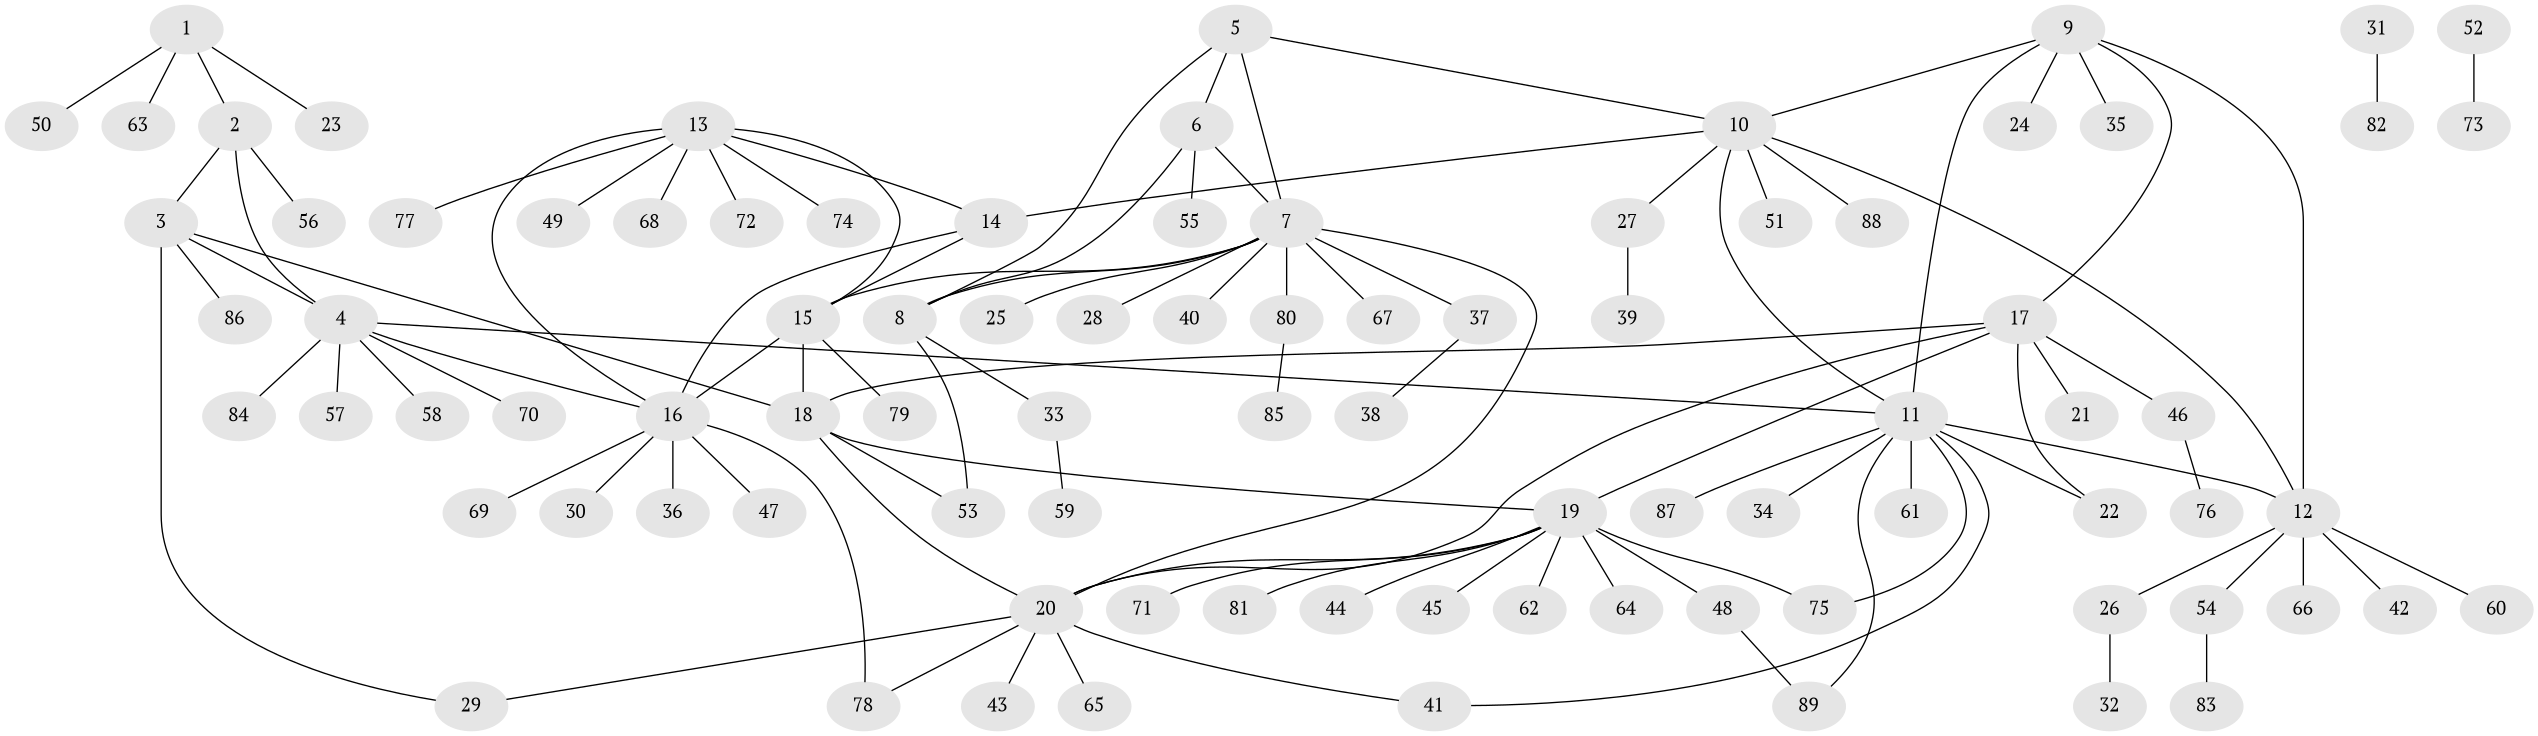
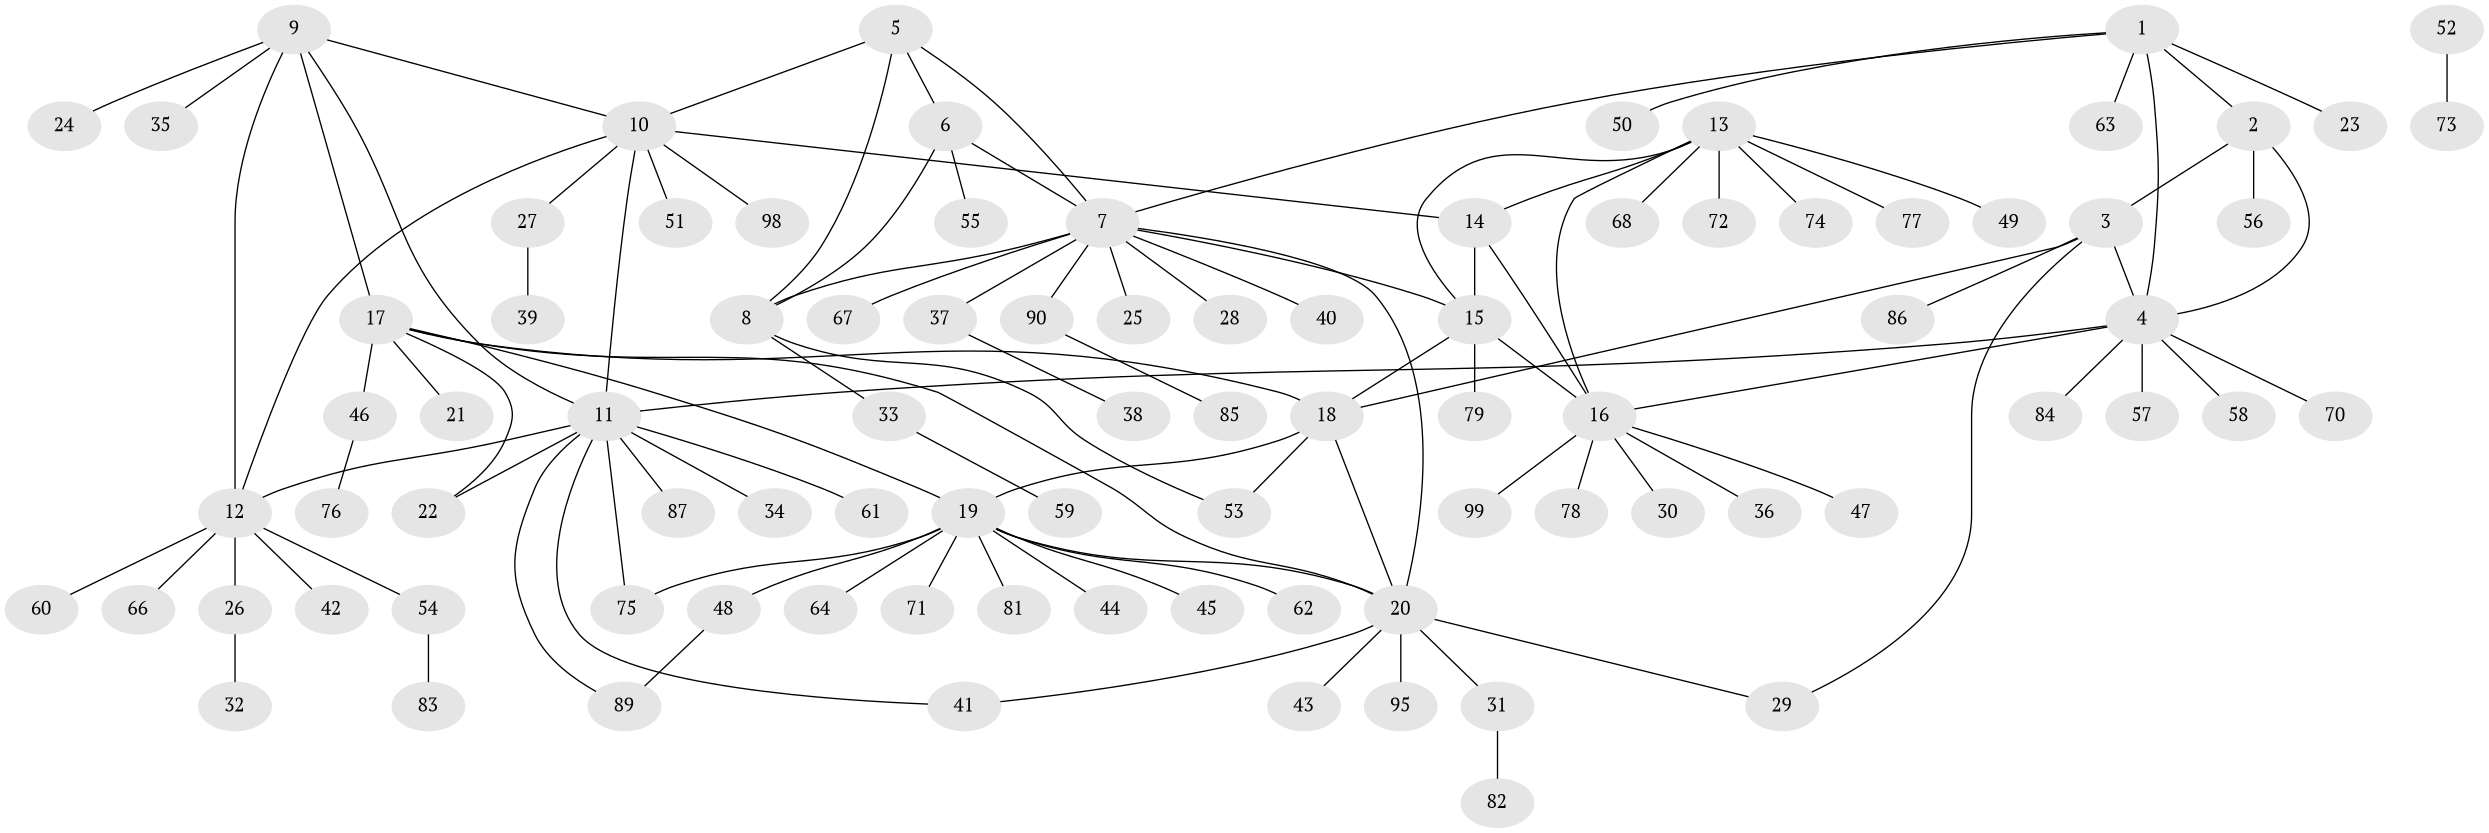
edge "1" -- "7": added
edge "1" -- "4": added
node "88": label "88" -> "98"
node "80": label "80" -> "90"
node "69": label "69" -> "99"
edge "20" -- "78": now "20" -- "31"
node "65": label "65" -> "95"
